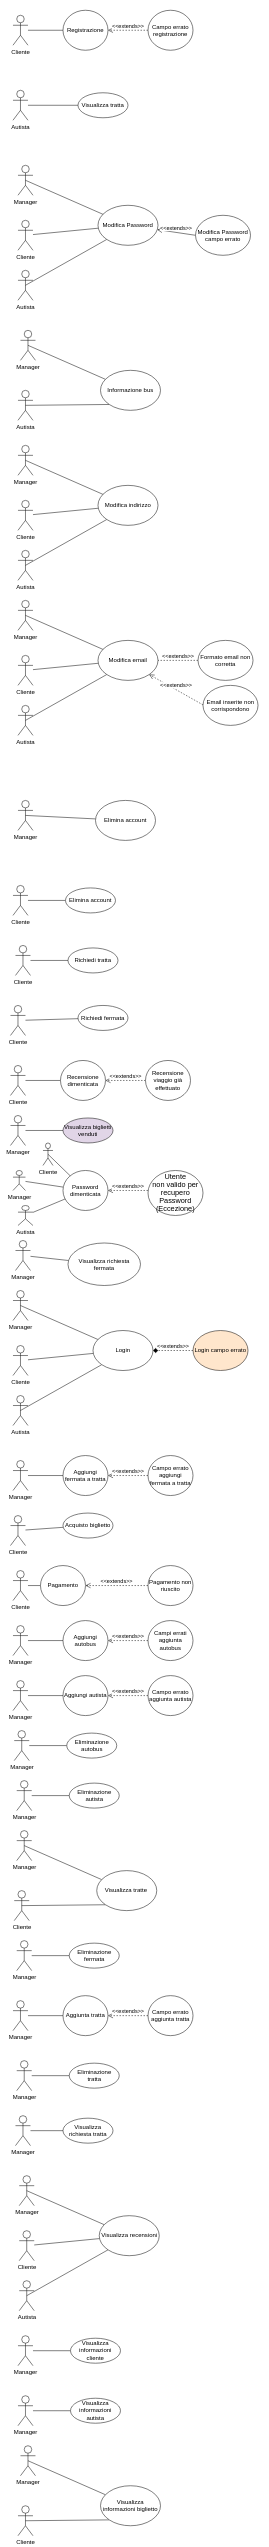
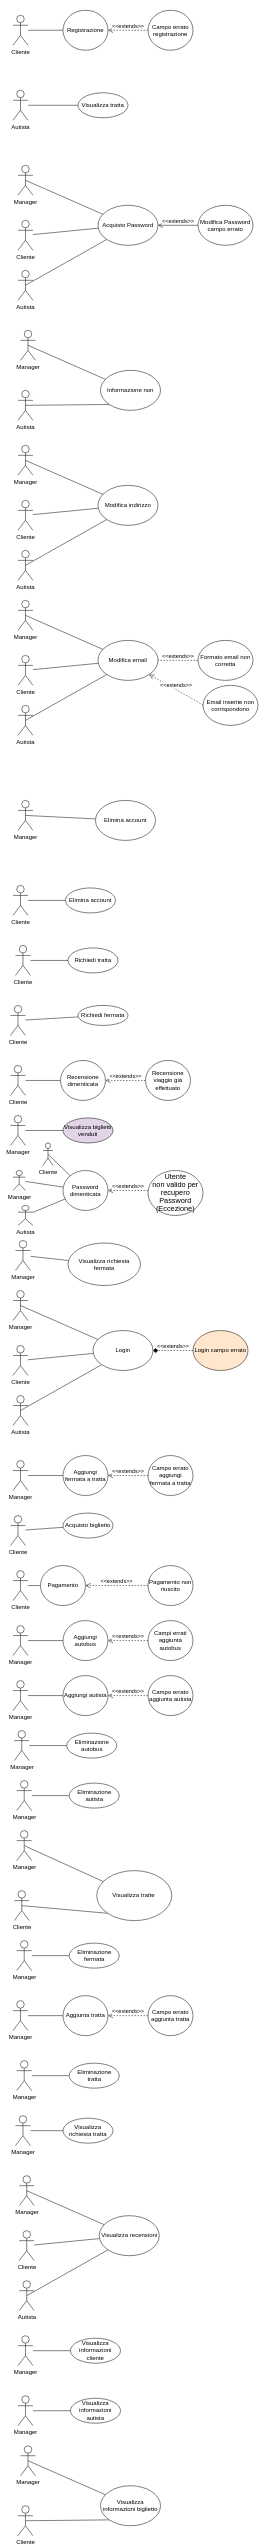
node "Modifica Password": label "Modifica Password" -> "Acquisto Password"
node "Modifica Password campo errato": moved (223, 235) -> (225, 225)
node "Informazione bus": label "Informazione bus" -> "Informazione non"
node "Richiedi fermata": size 50x25 -> 50x20
node "Visualizza tratte": size 60x40 -> 75x50
